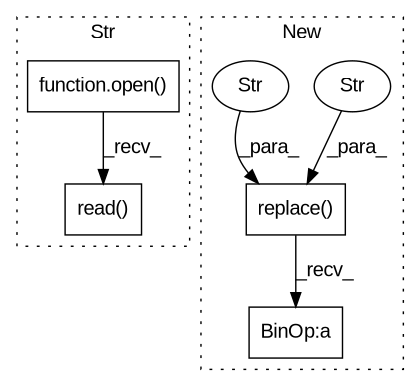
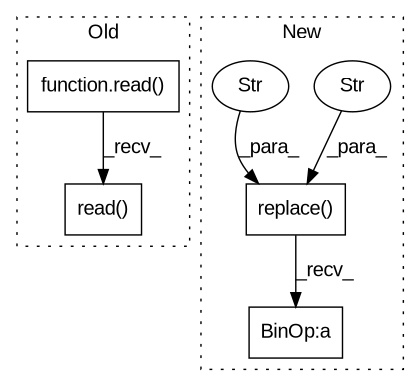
cluster "Str": label "Str" -> "Old"
node "function.open()": label "function.open()" -> "function.read()"
